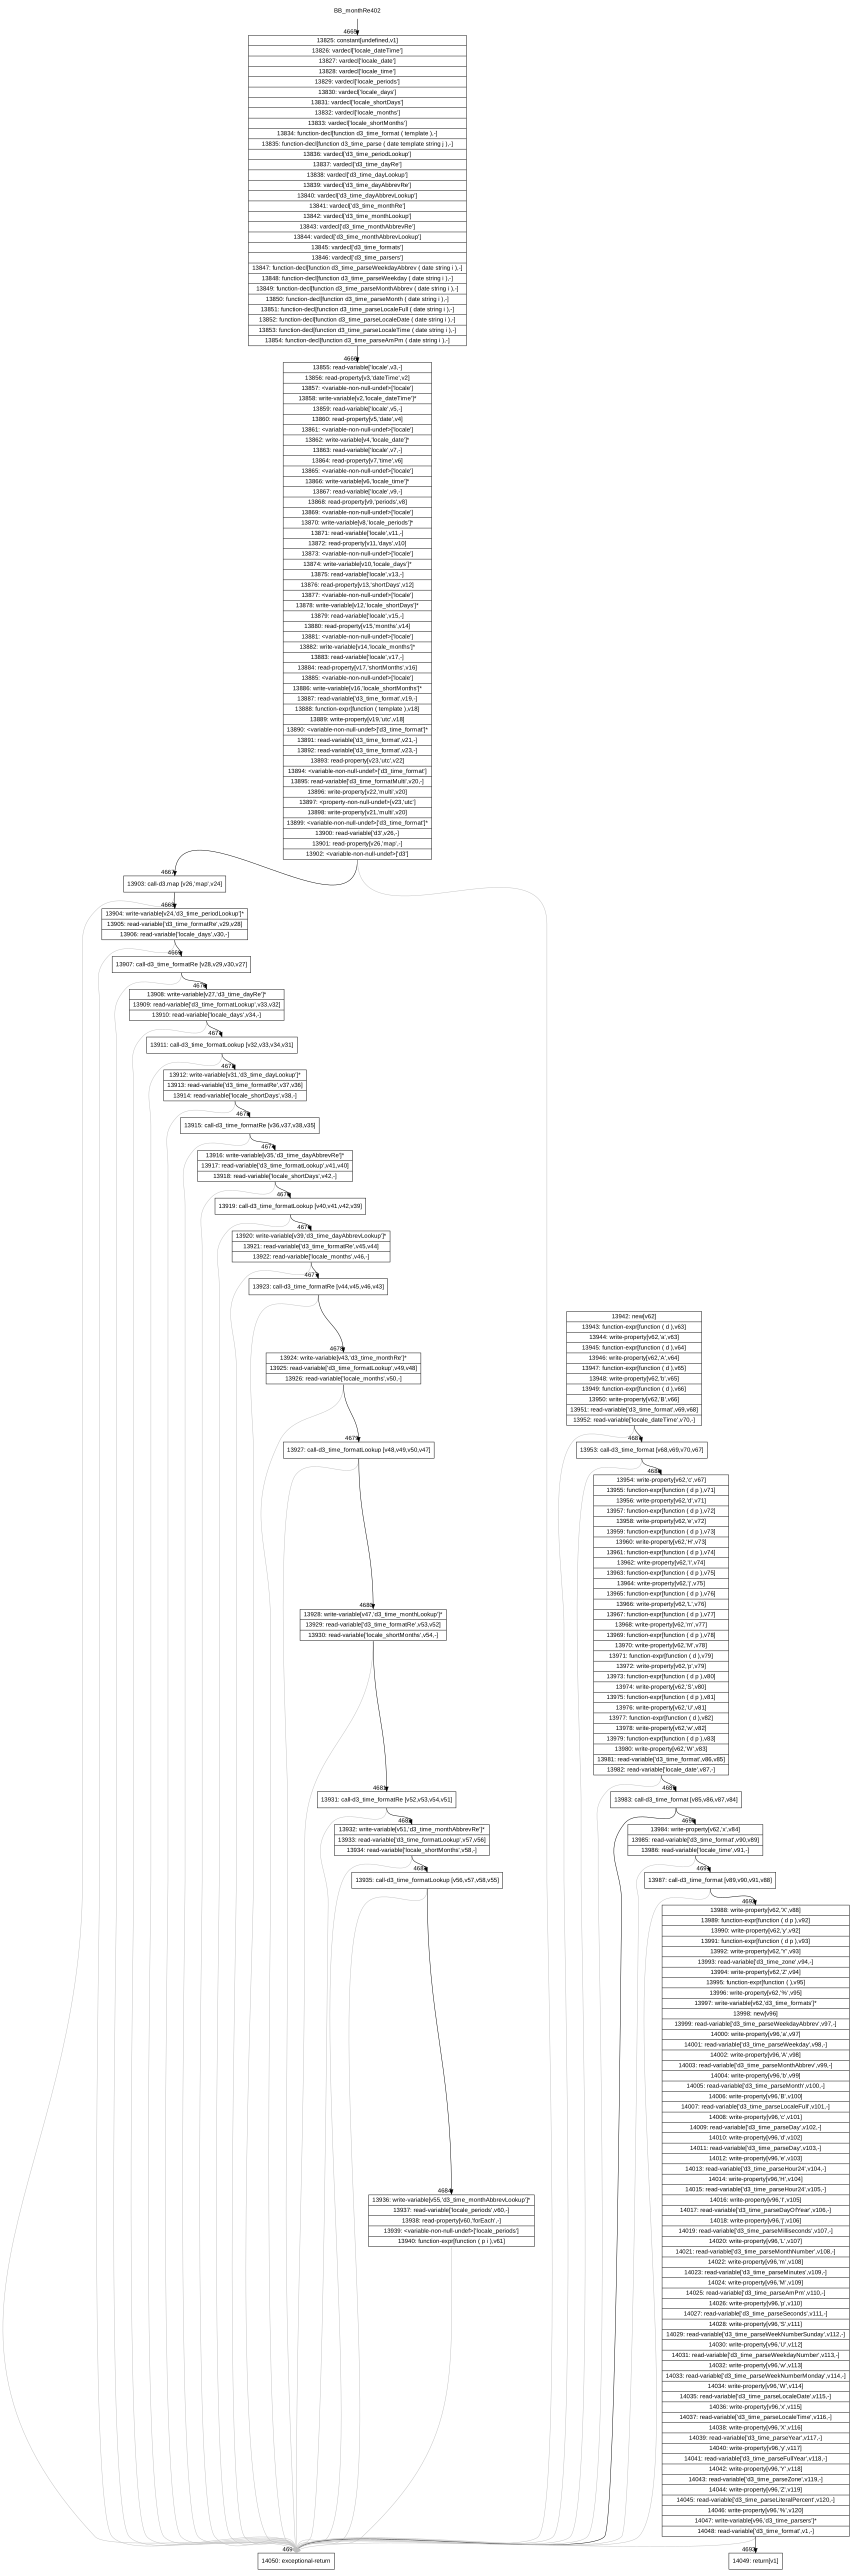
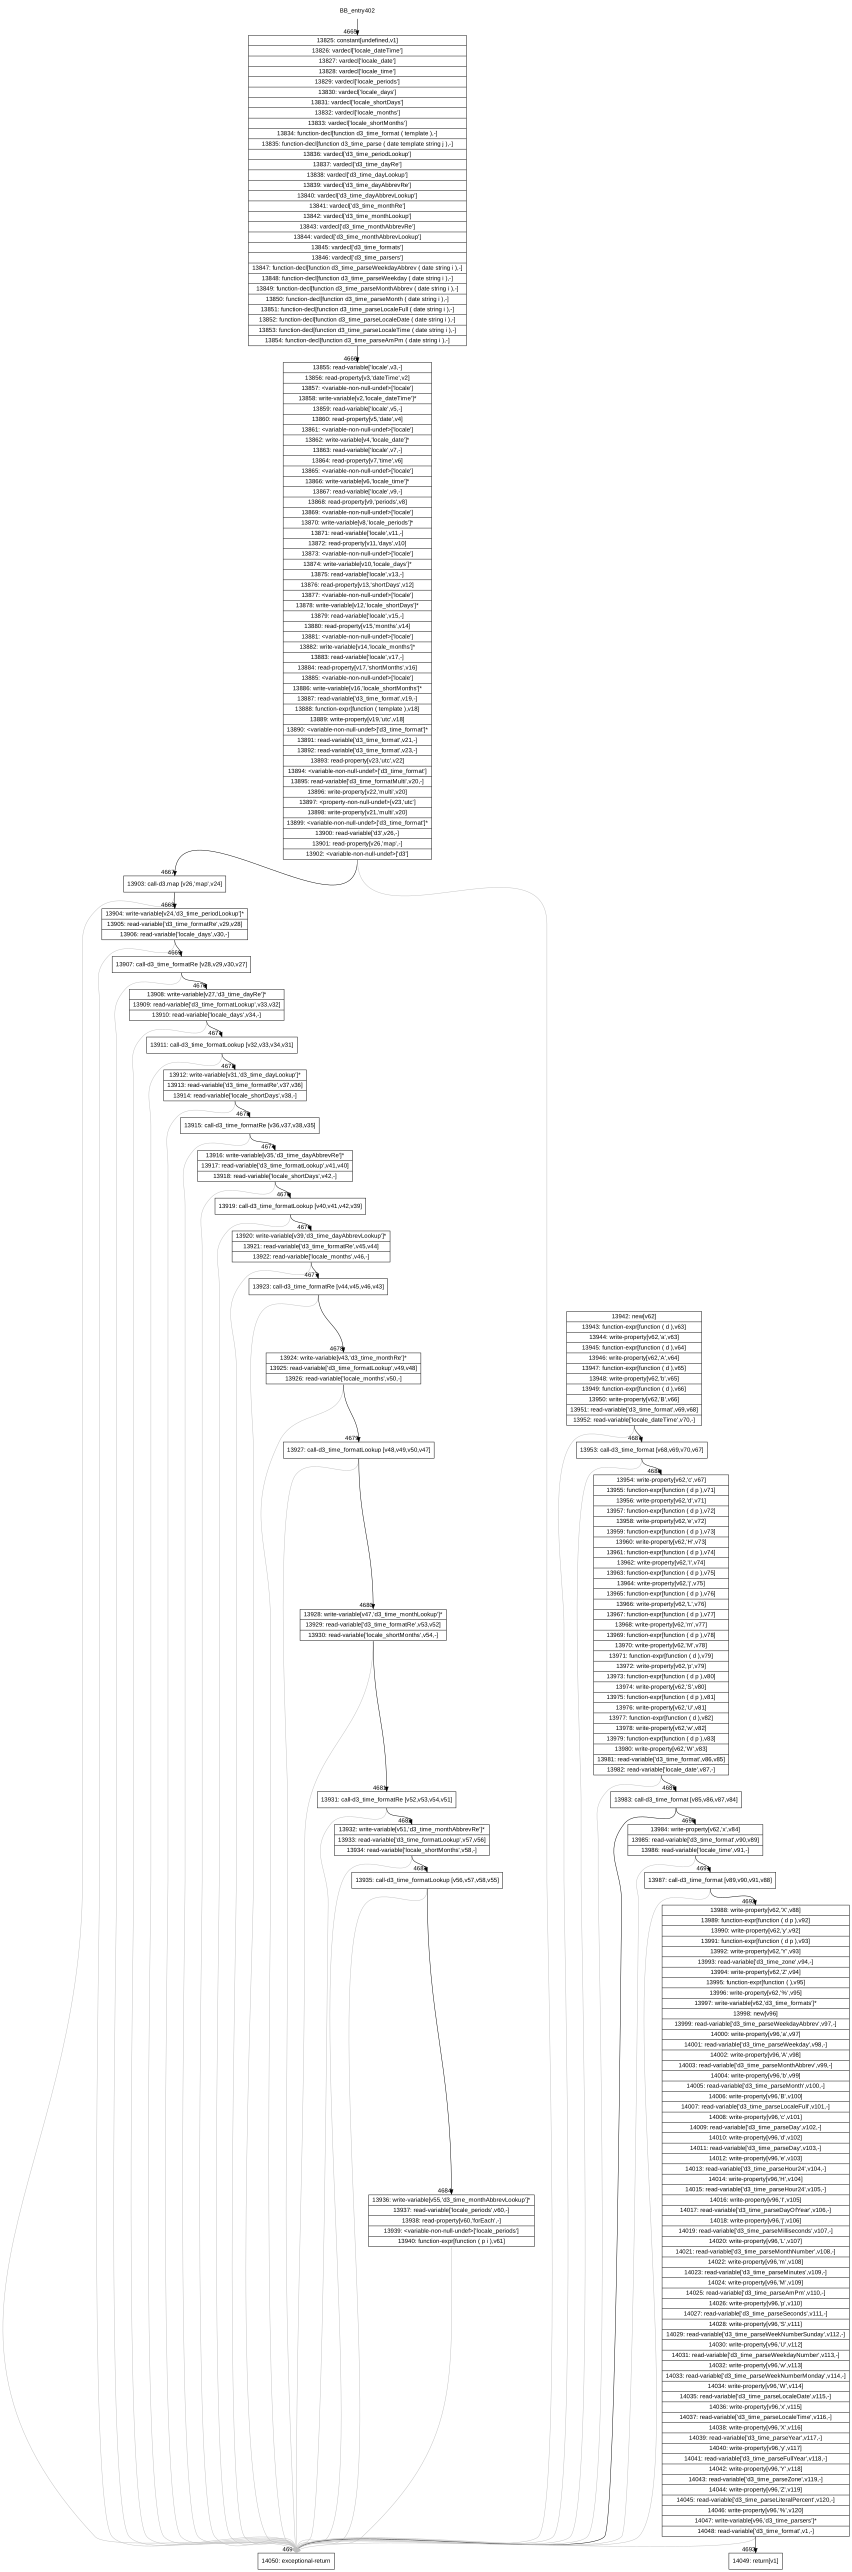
node "BB_monthRe402": label "BB_monthRe402" -> "BB_entry402"
